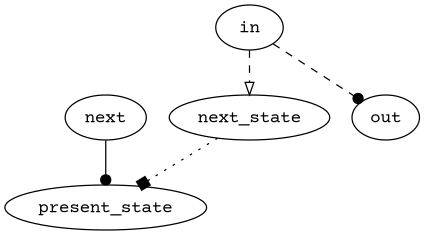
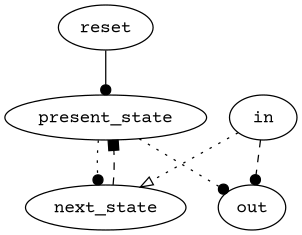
edge "in" -> "next_state": style dashed -> dotted
node "next": label "next" -> "reset"
edge "present_state" -> "next_state": added
edge "present_state" -> "out": added
edge "next_state" -> "present_state": style dotted -> dashed
